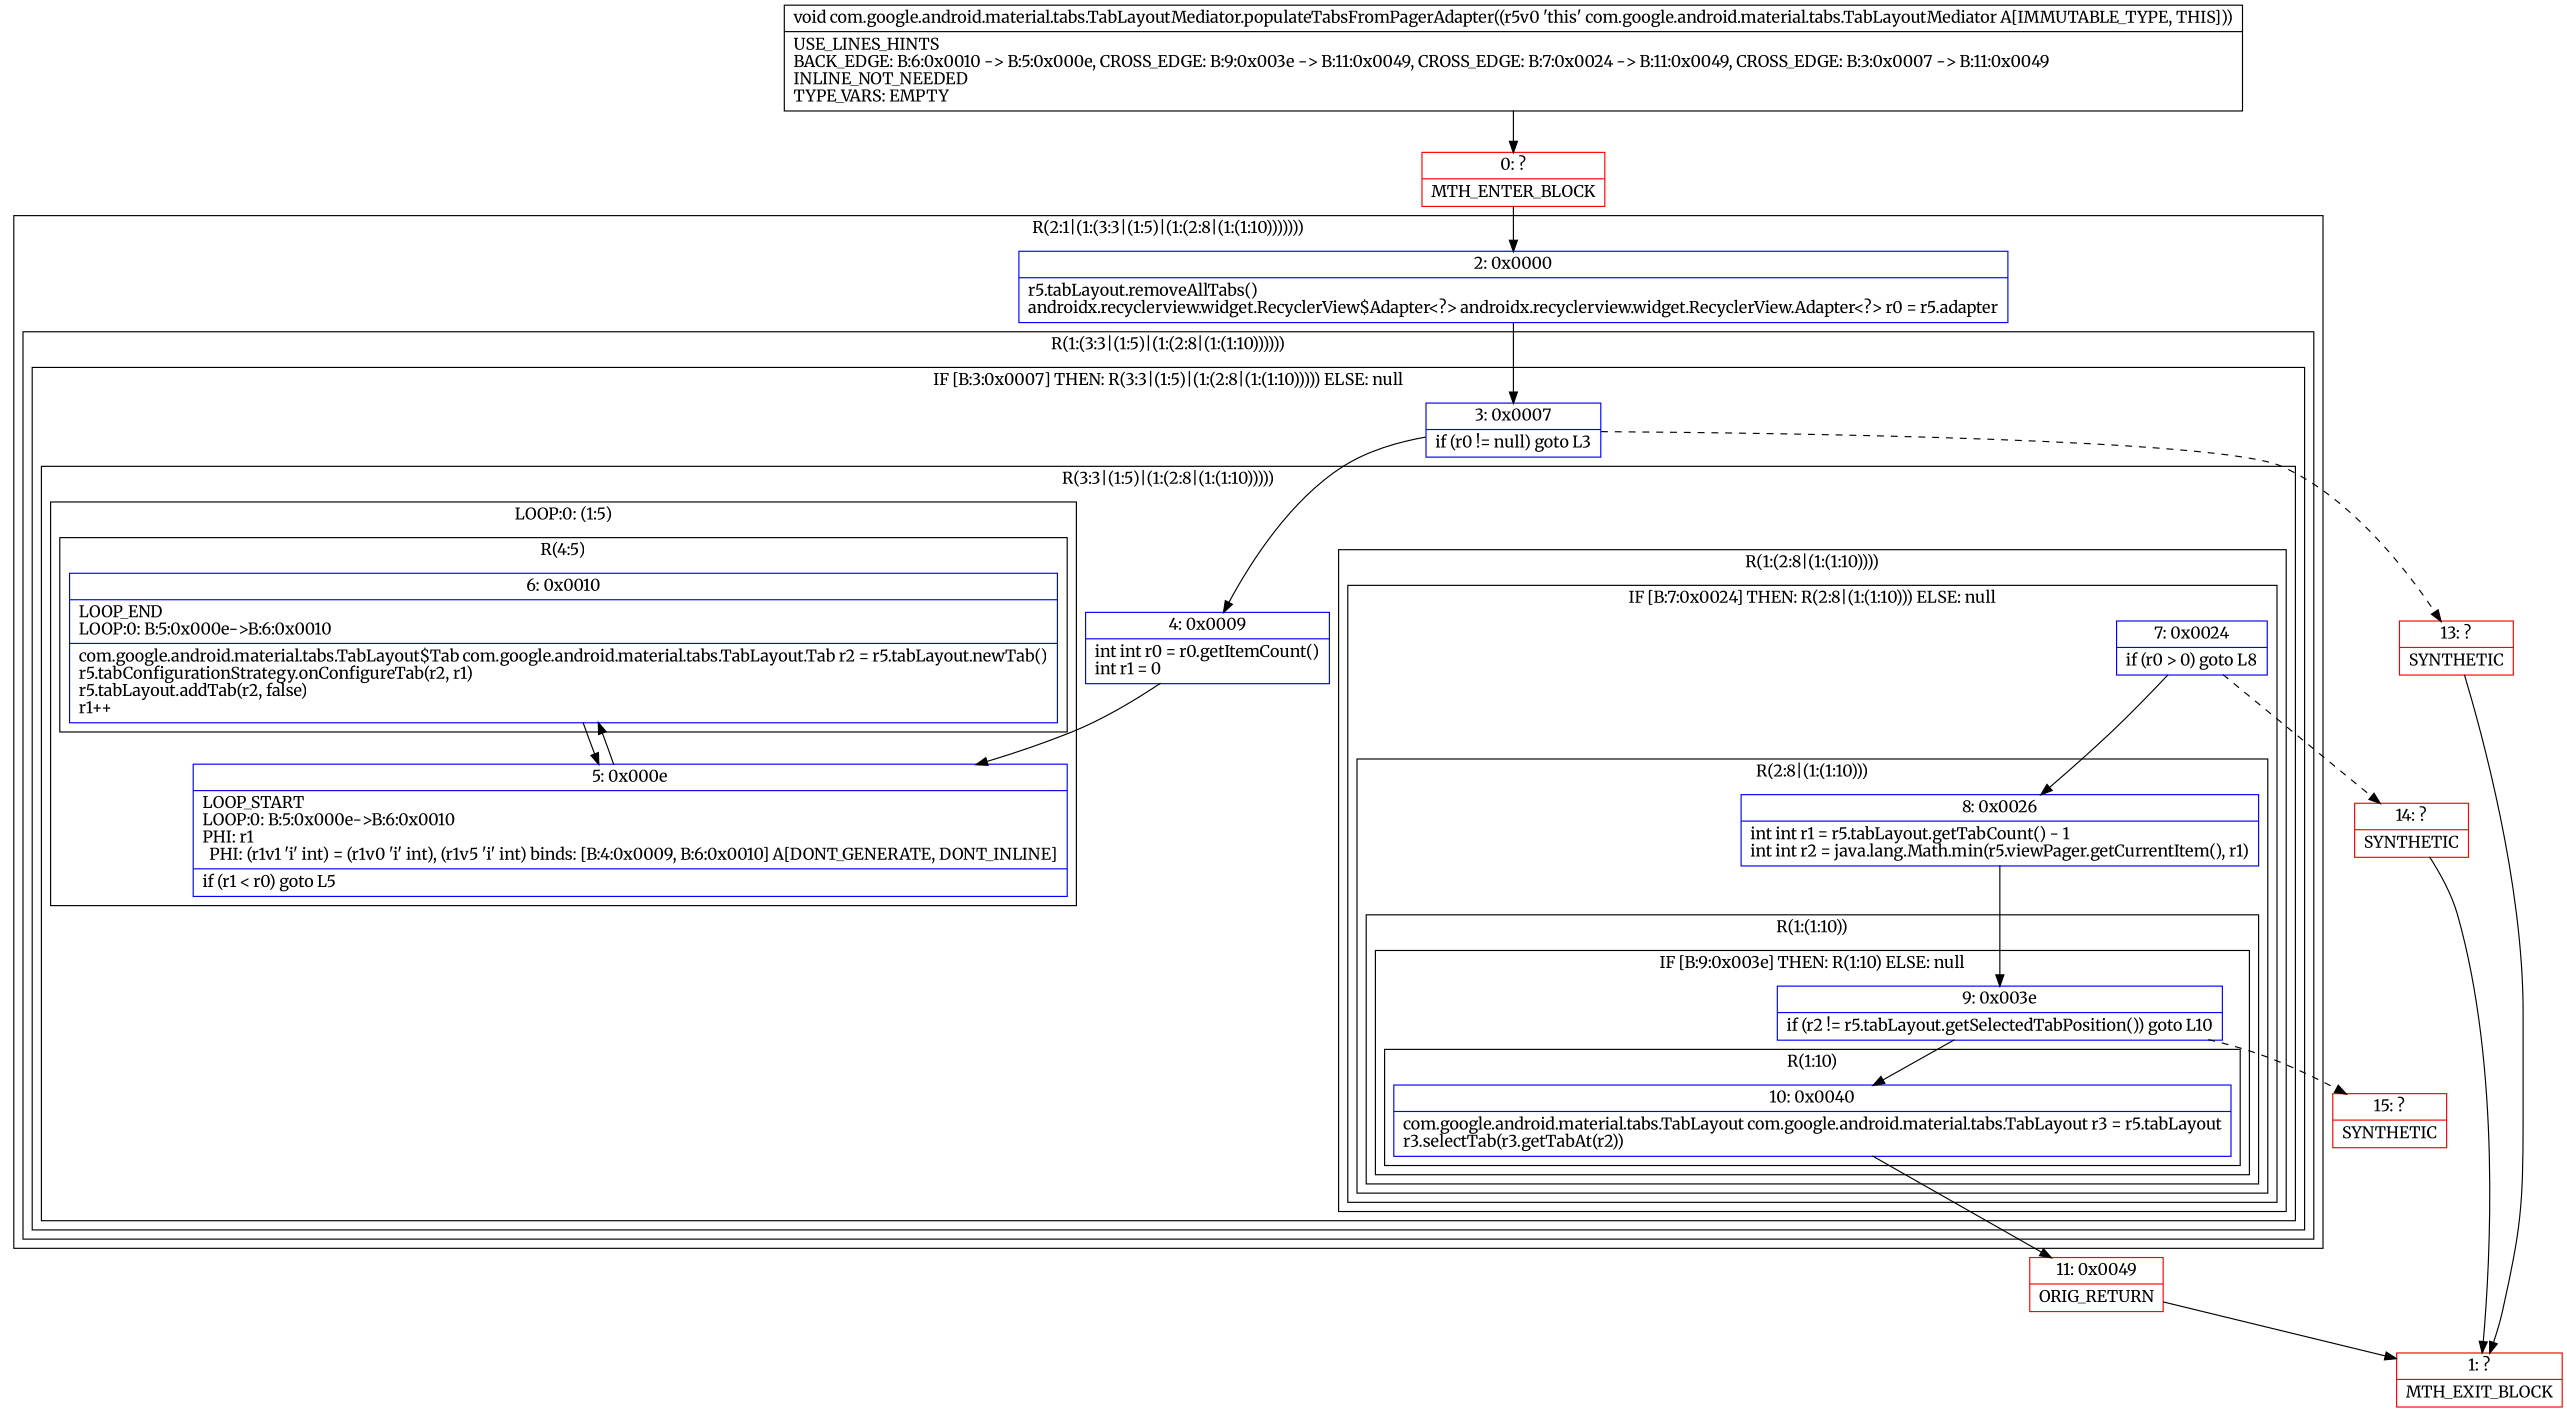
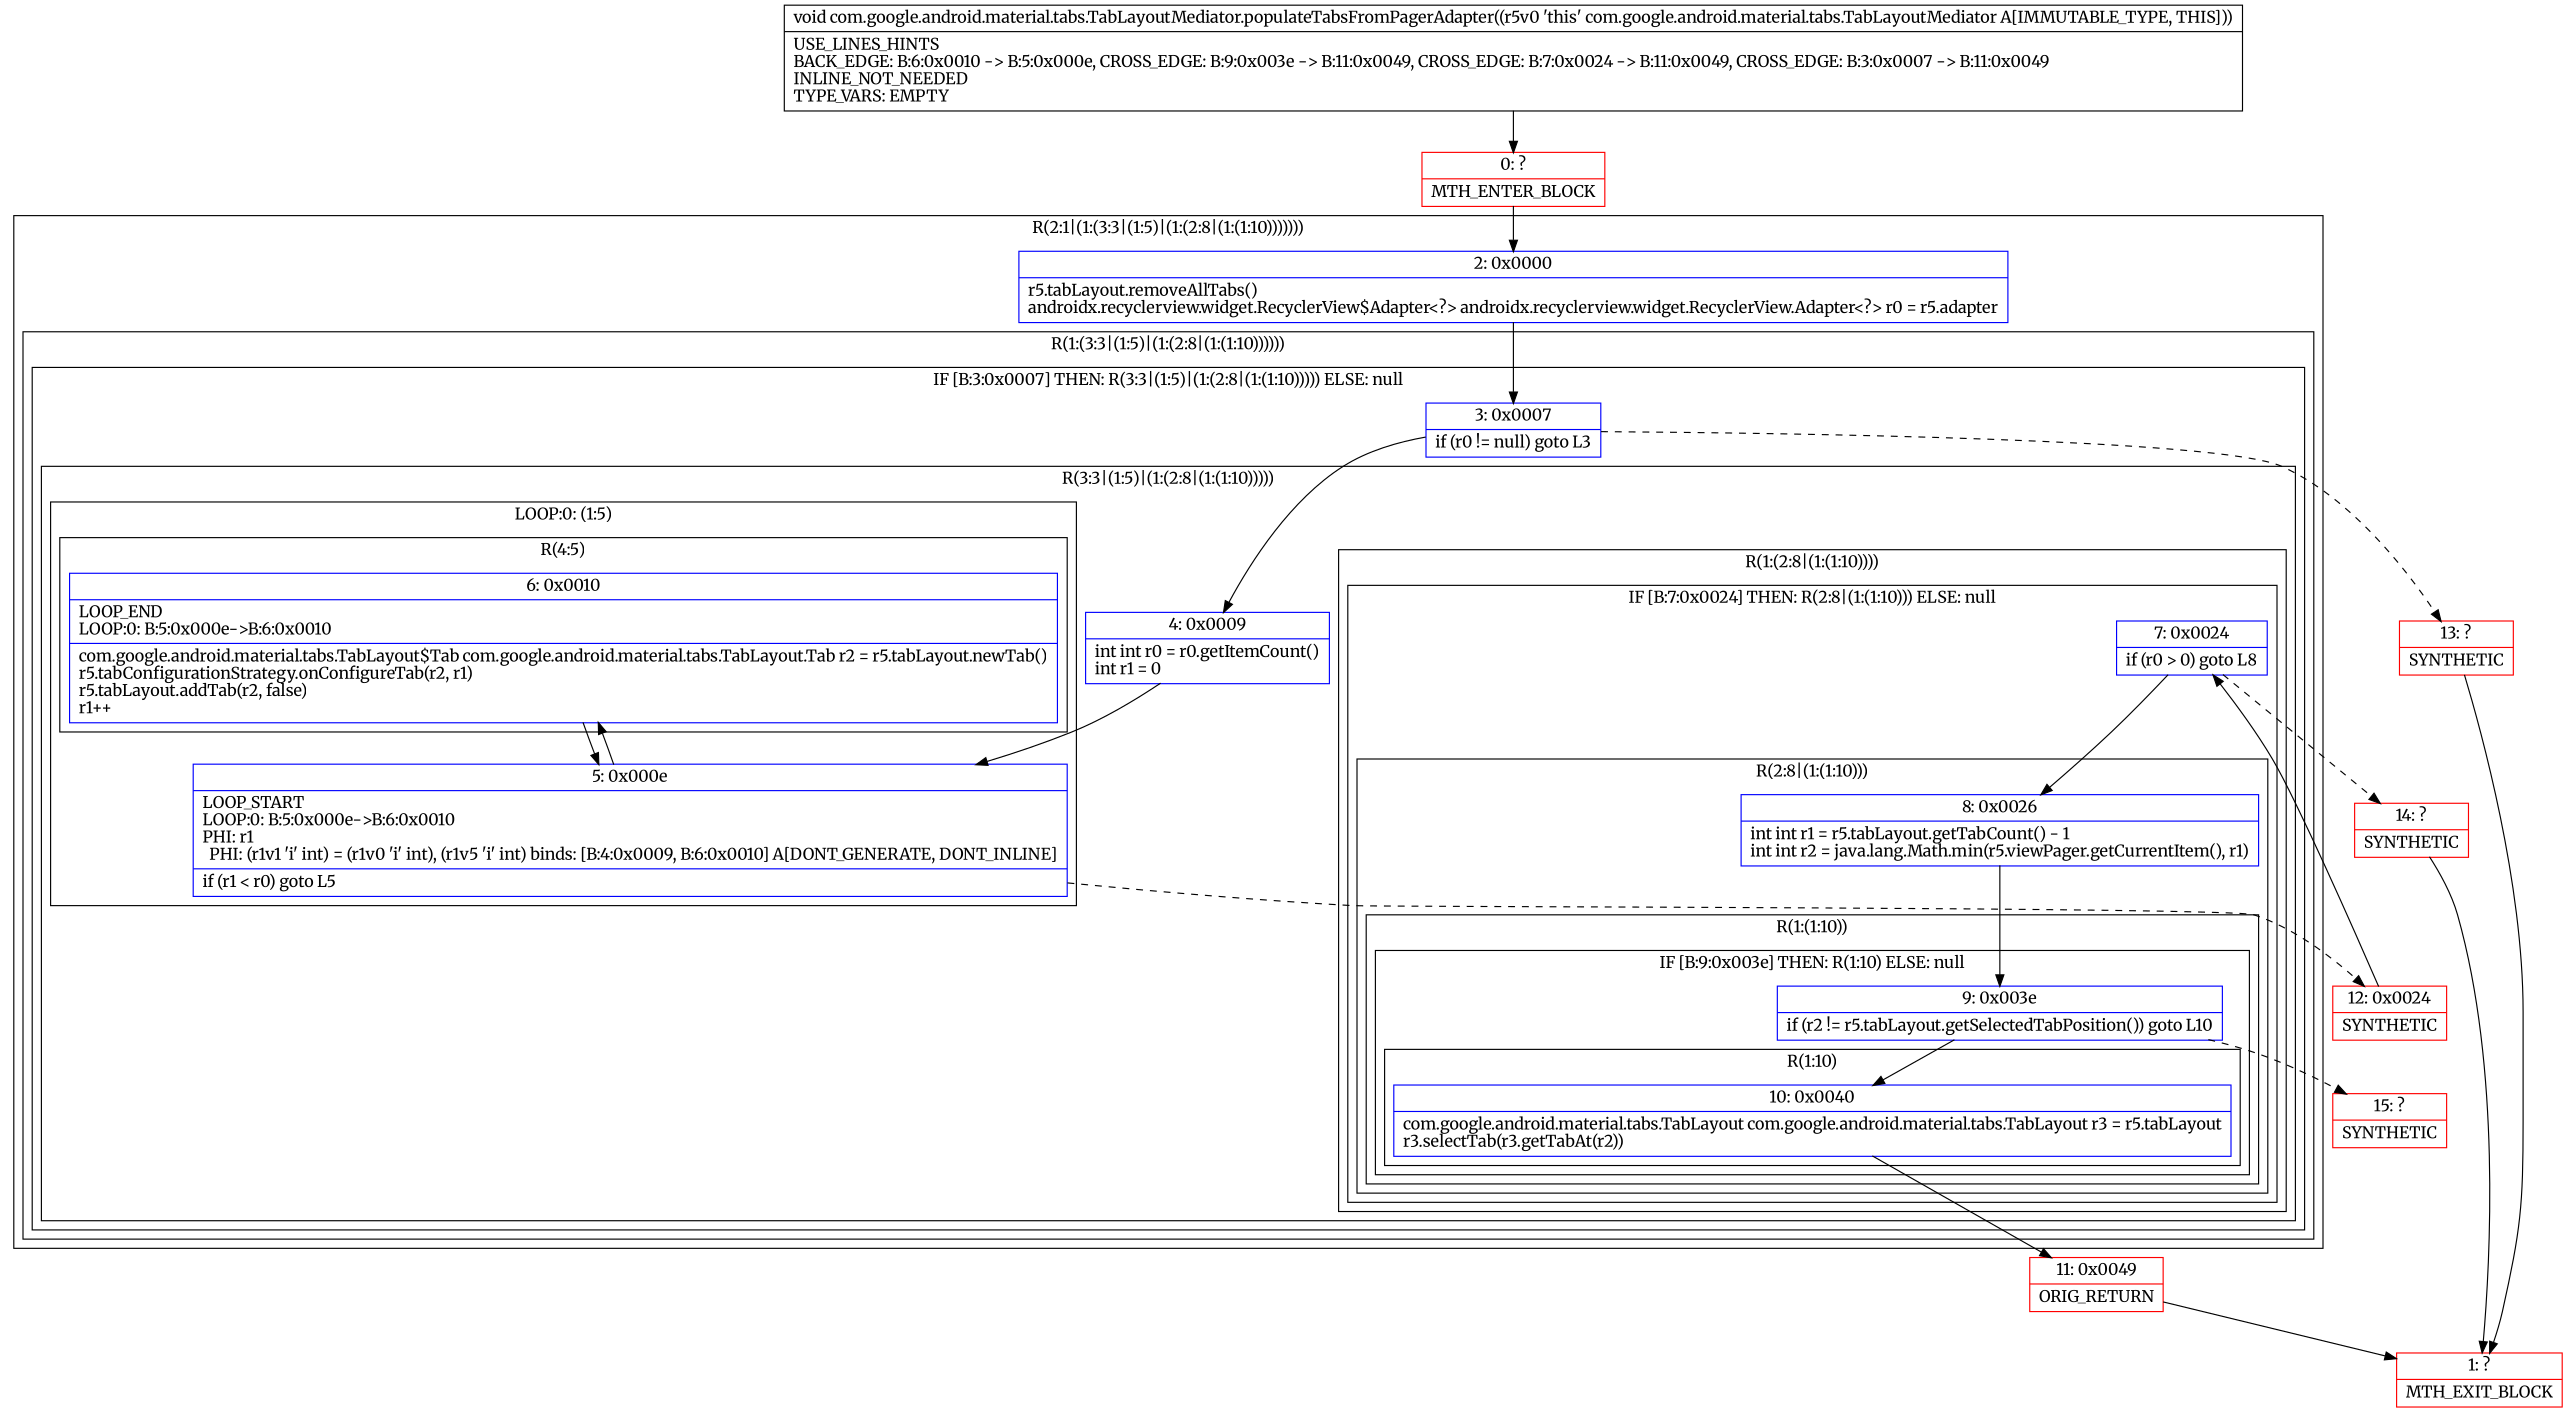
node "12: 0x0024": added
